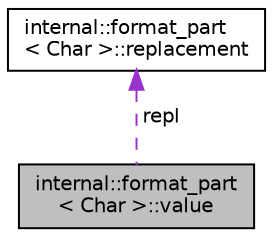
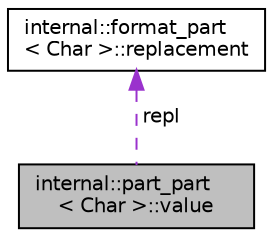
node "internal::format_part < Char >::value": label "internal::format_part < Char >::value" -> "internal::part_part < Char >::value"
